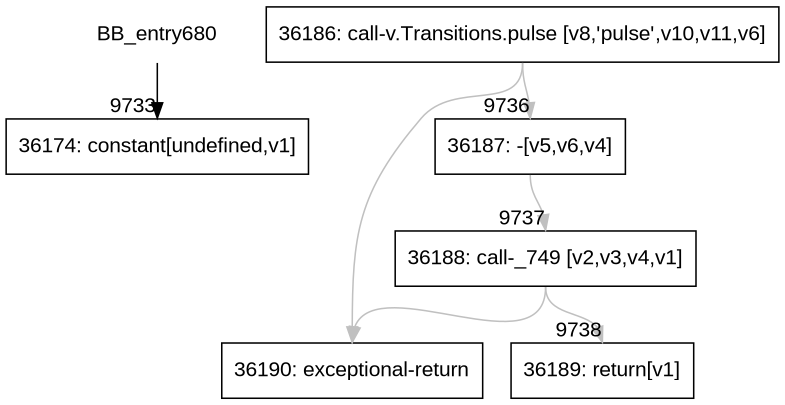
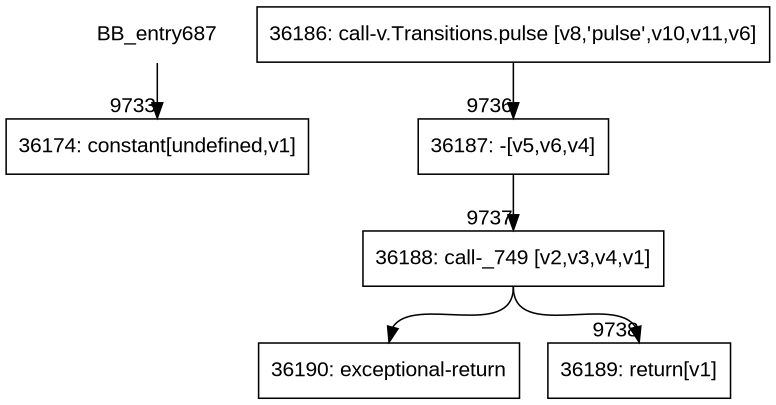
node "BB_entry680": label "BB_entry680" -> "BB_entry687"
edge "36186: call-v.Transitions.pulse [v8,'pulse',v10,v11,v6]" -> "36187: -[v5,v6,v4]": color gray -> black
edge "36186: call-v.Transitions.pulse [v8,'pulse',v10,v11,v6]" -> "36190: exceptional-return": removed
edge "36187: -[v5,v6,v4]" -> "36188: call-_749 [v2,v3,v4,v1]": color gray -> black
edge "36188: call-_749 [v2,v3,v4,v1]" -> "36189: return[v1]": color gray -> black
edge "36188: call-_749 [v2,v3,v4,v1]" -> "36190: exceptional-return": color gray -> black
